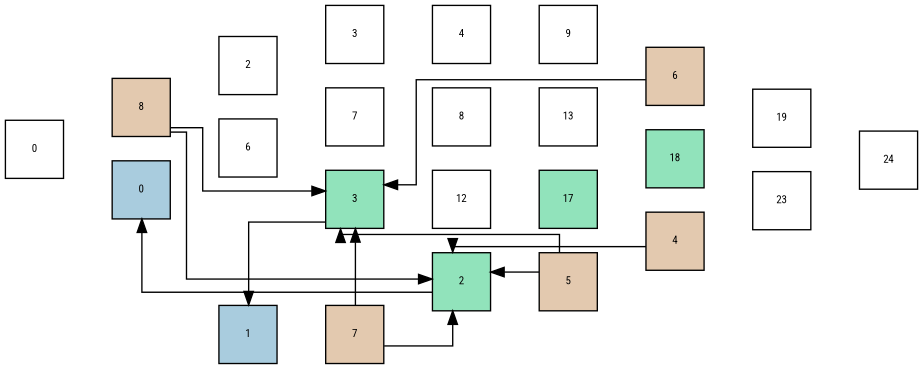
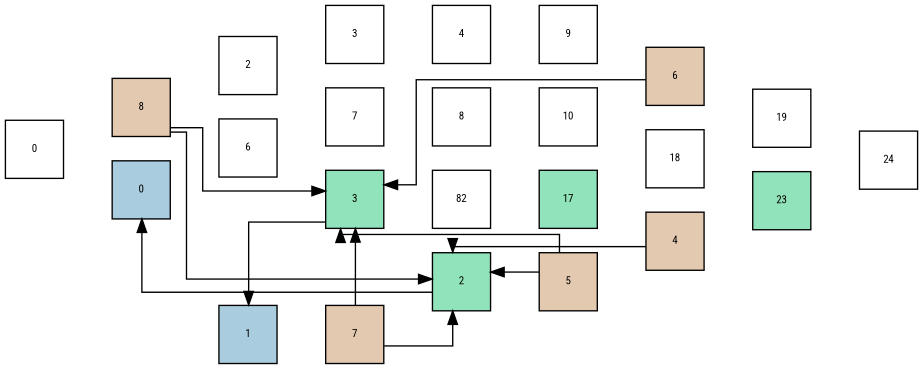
node "13": label "13" -> "10"
node "18": fillcolor #91e3bb -> #ffffff
node "12": label "12" -> "82"
node "23": fillcolor #ffffff -> #91e3bb
